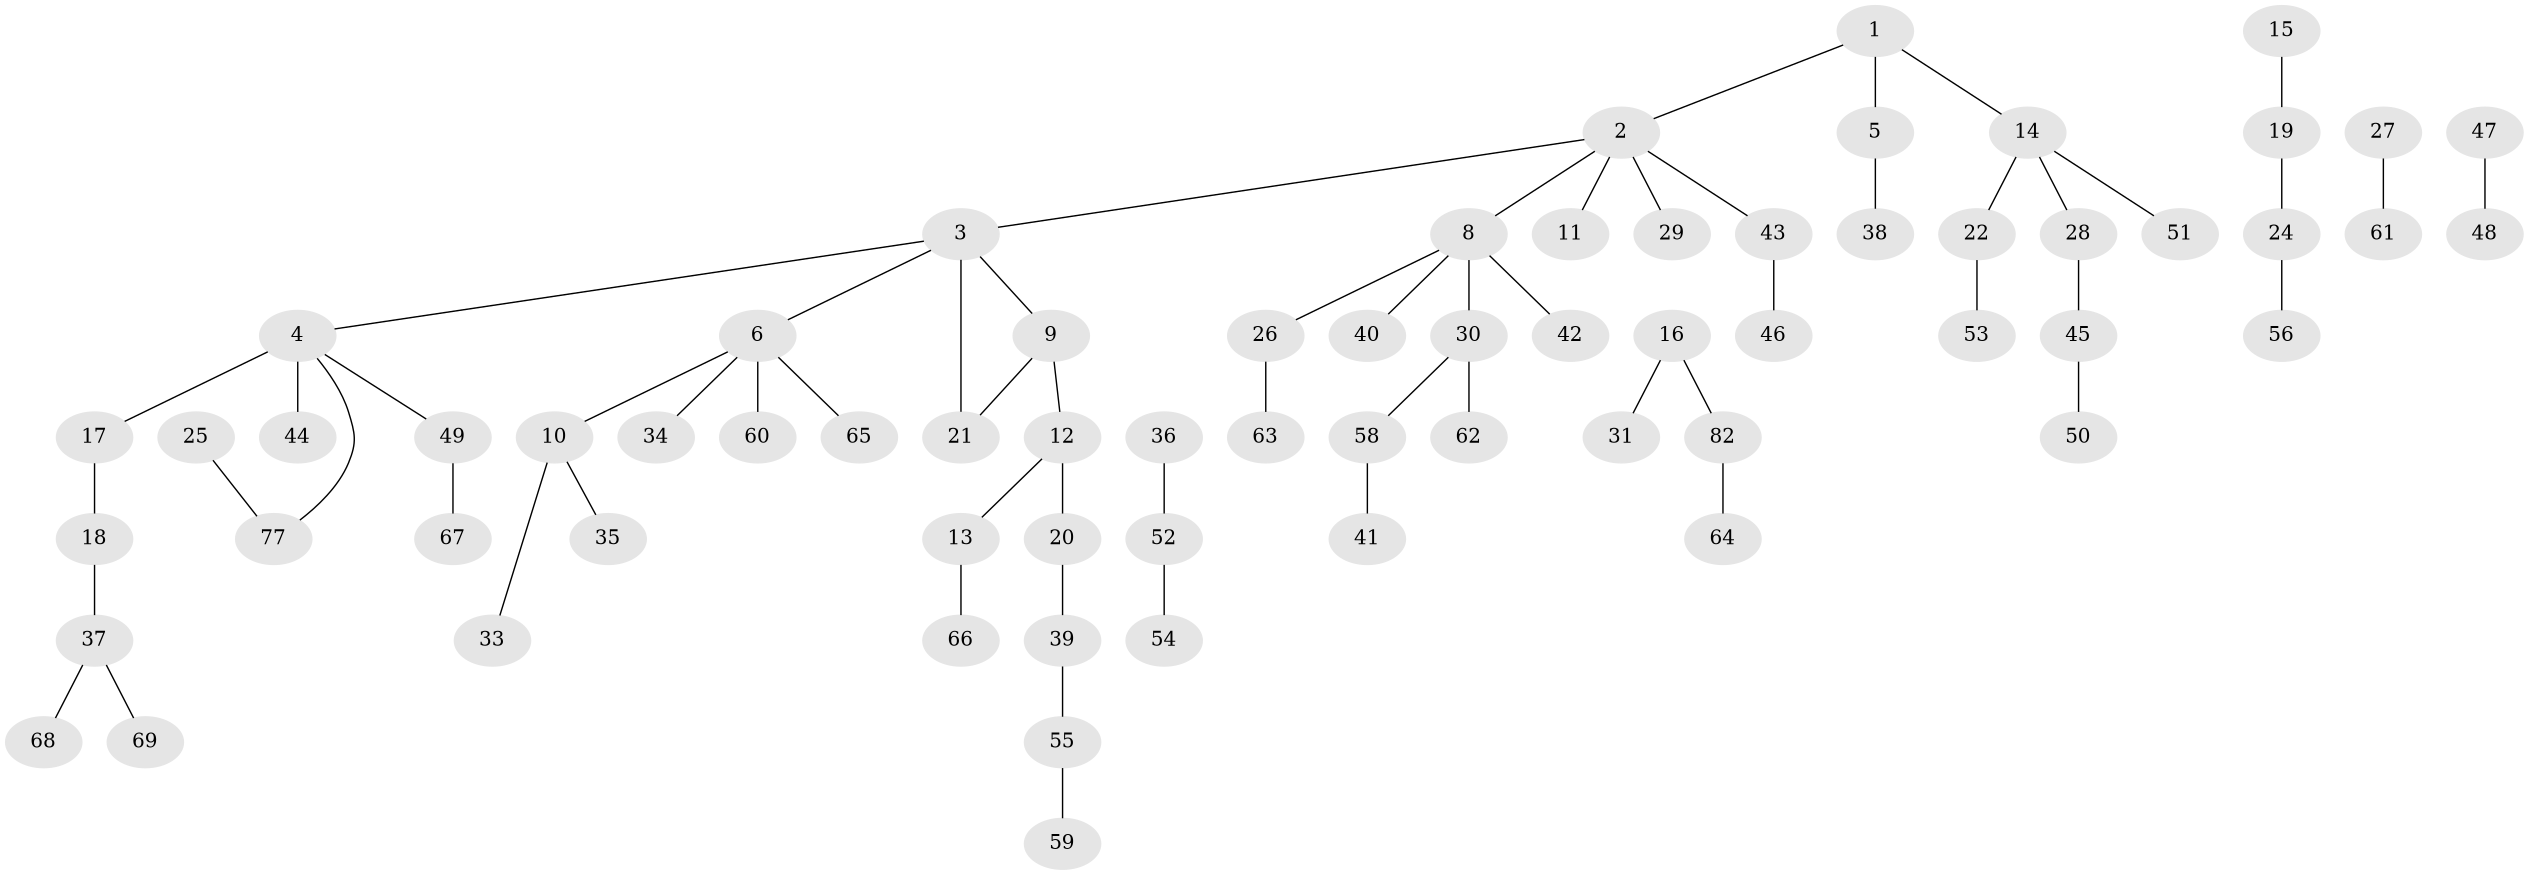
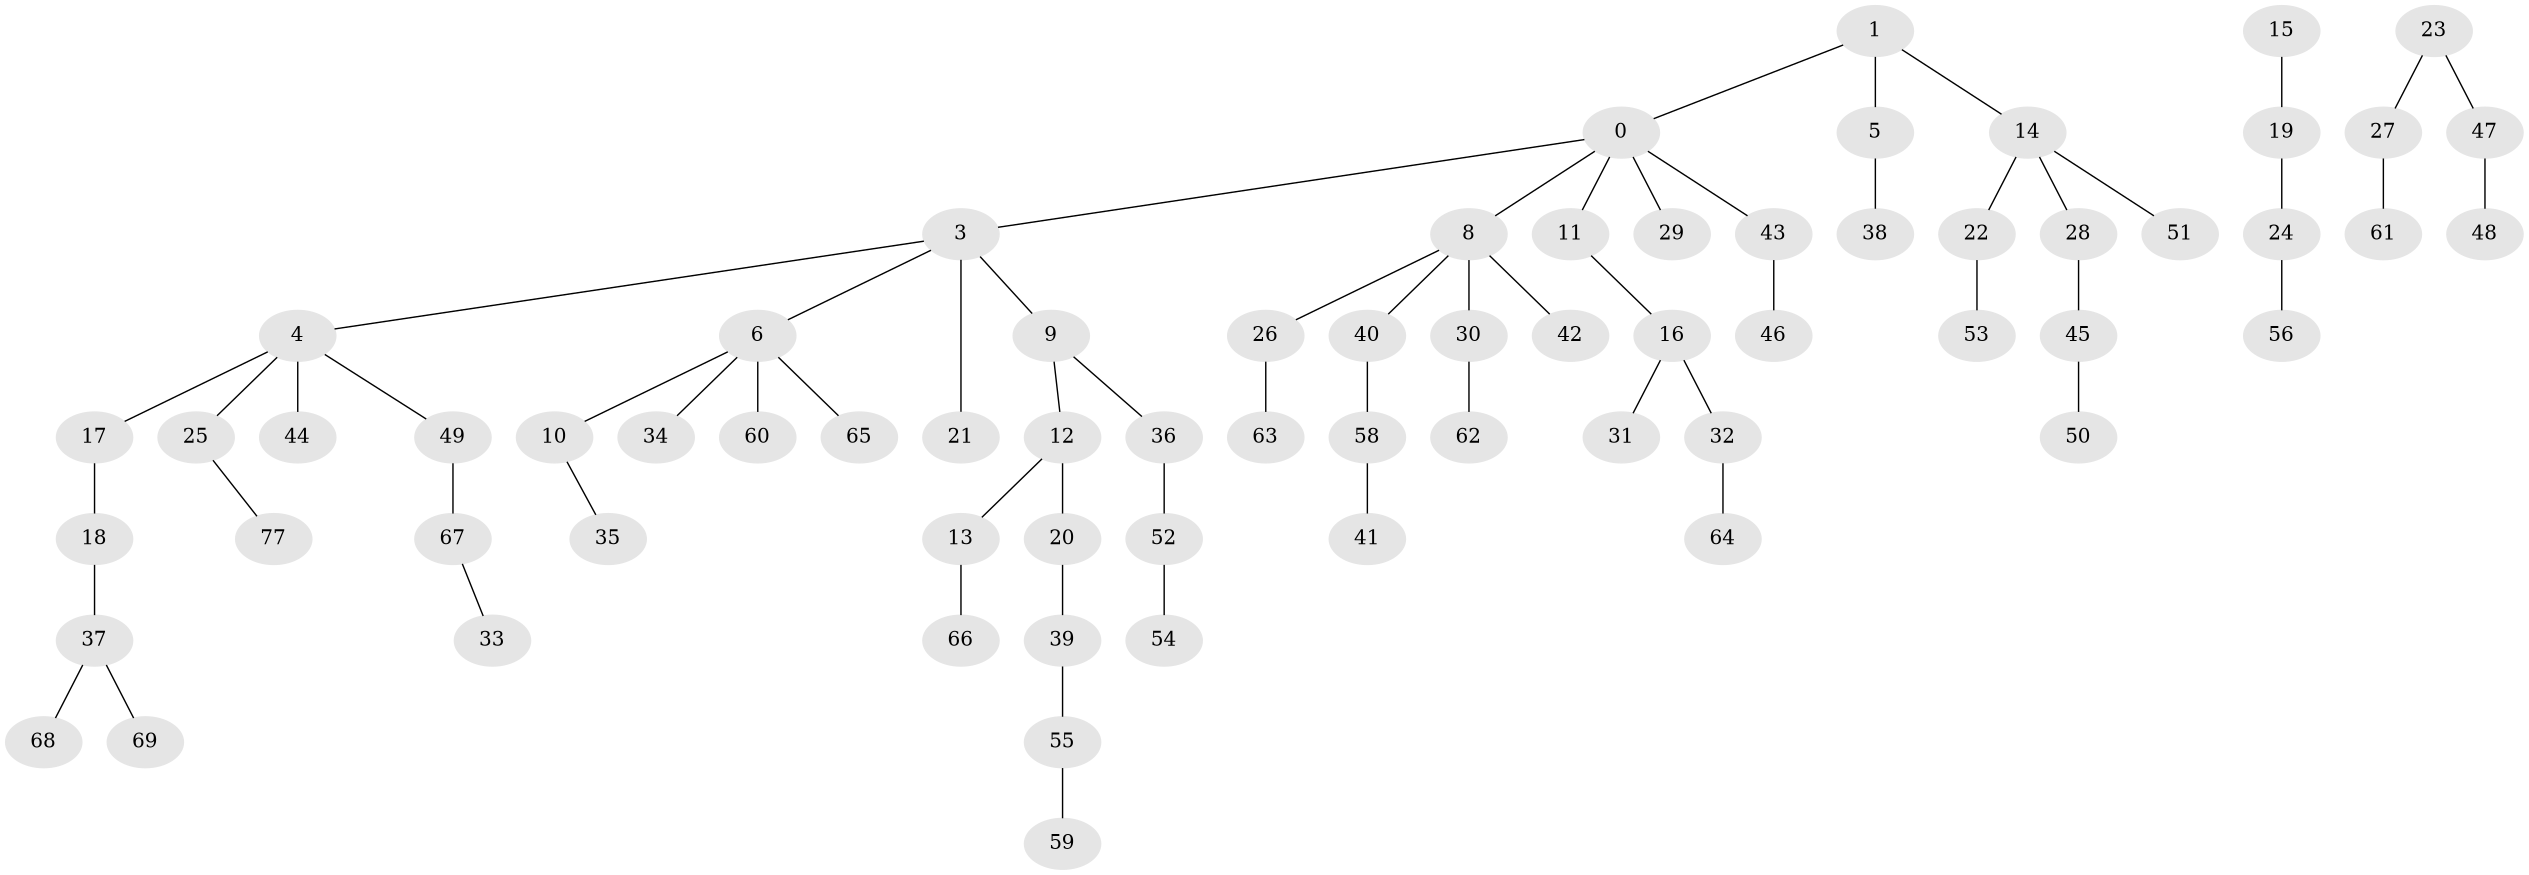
node "23": added
node "2": label "2" -> "0"
edge "11" -- "16": added
edge "30" -- "58": now "40" -- "58"
edge "9" -- "21": now "9" -- "36"
node "82": label "82" -> "32"
edge "4" -- "77": now "4" -- "25"
edge "10" -- "33": now "67" -- "33"
